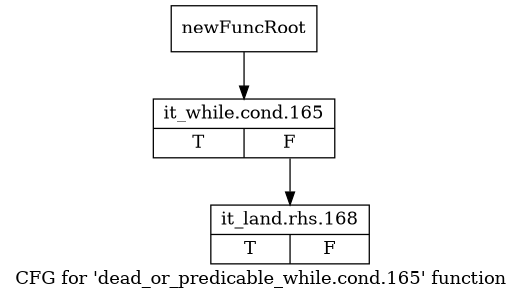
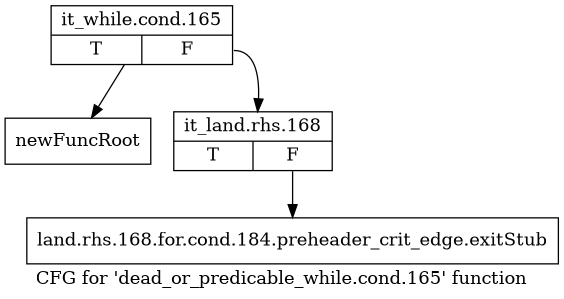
edge "newFuncRoot" -> "it_while.cond.165": reversed
node "land.rhs.168.for.cond.184.preheader_crit_edge.exitStub": added
